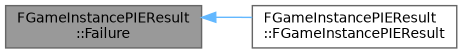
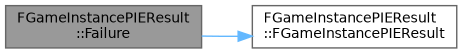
edge "FGameInstancePIEResult ::FGameInstancePIEResult" -> "FGameInstancePIEResult ::Failure": reversed
